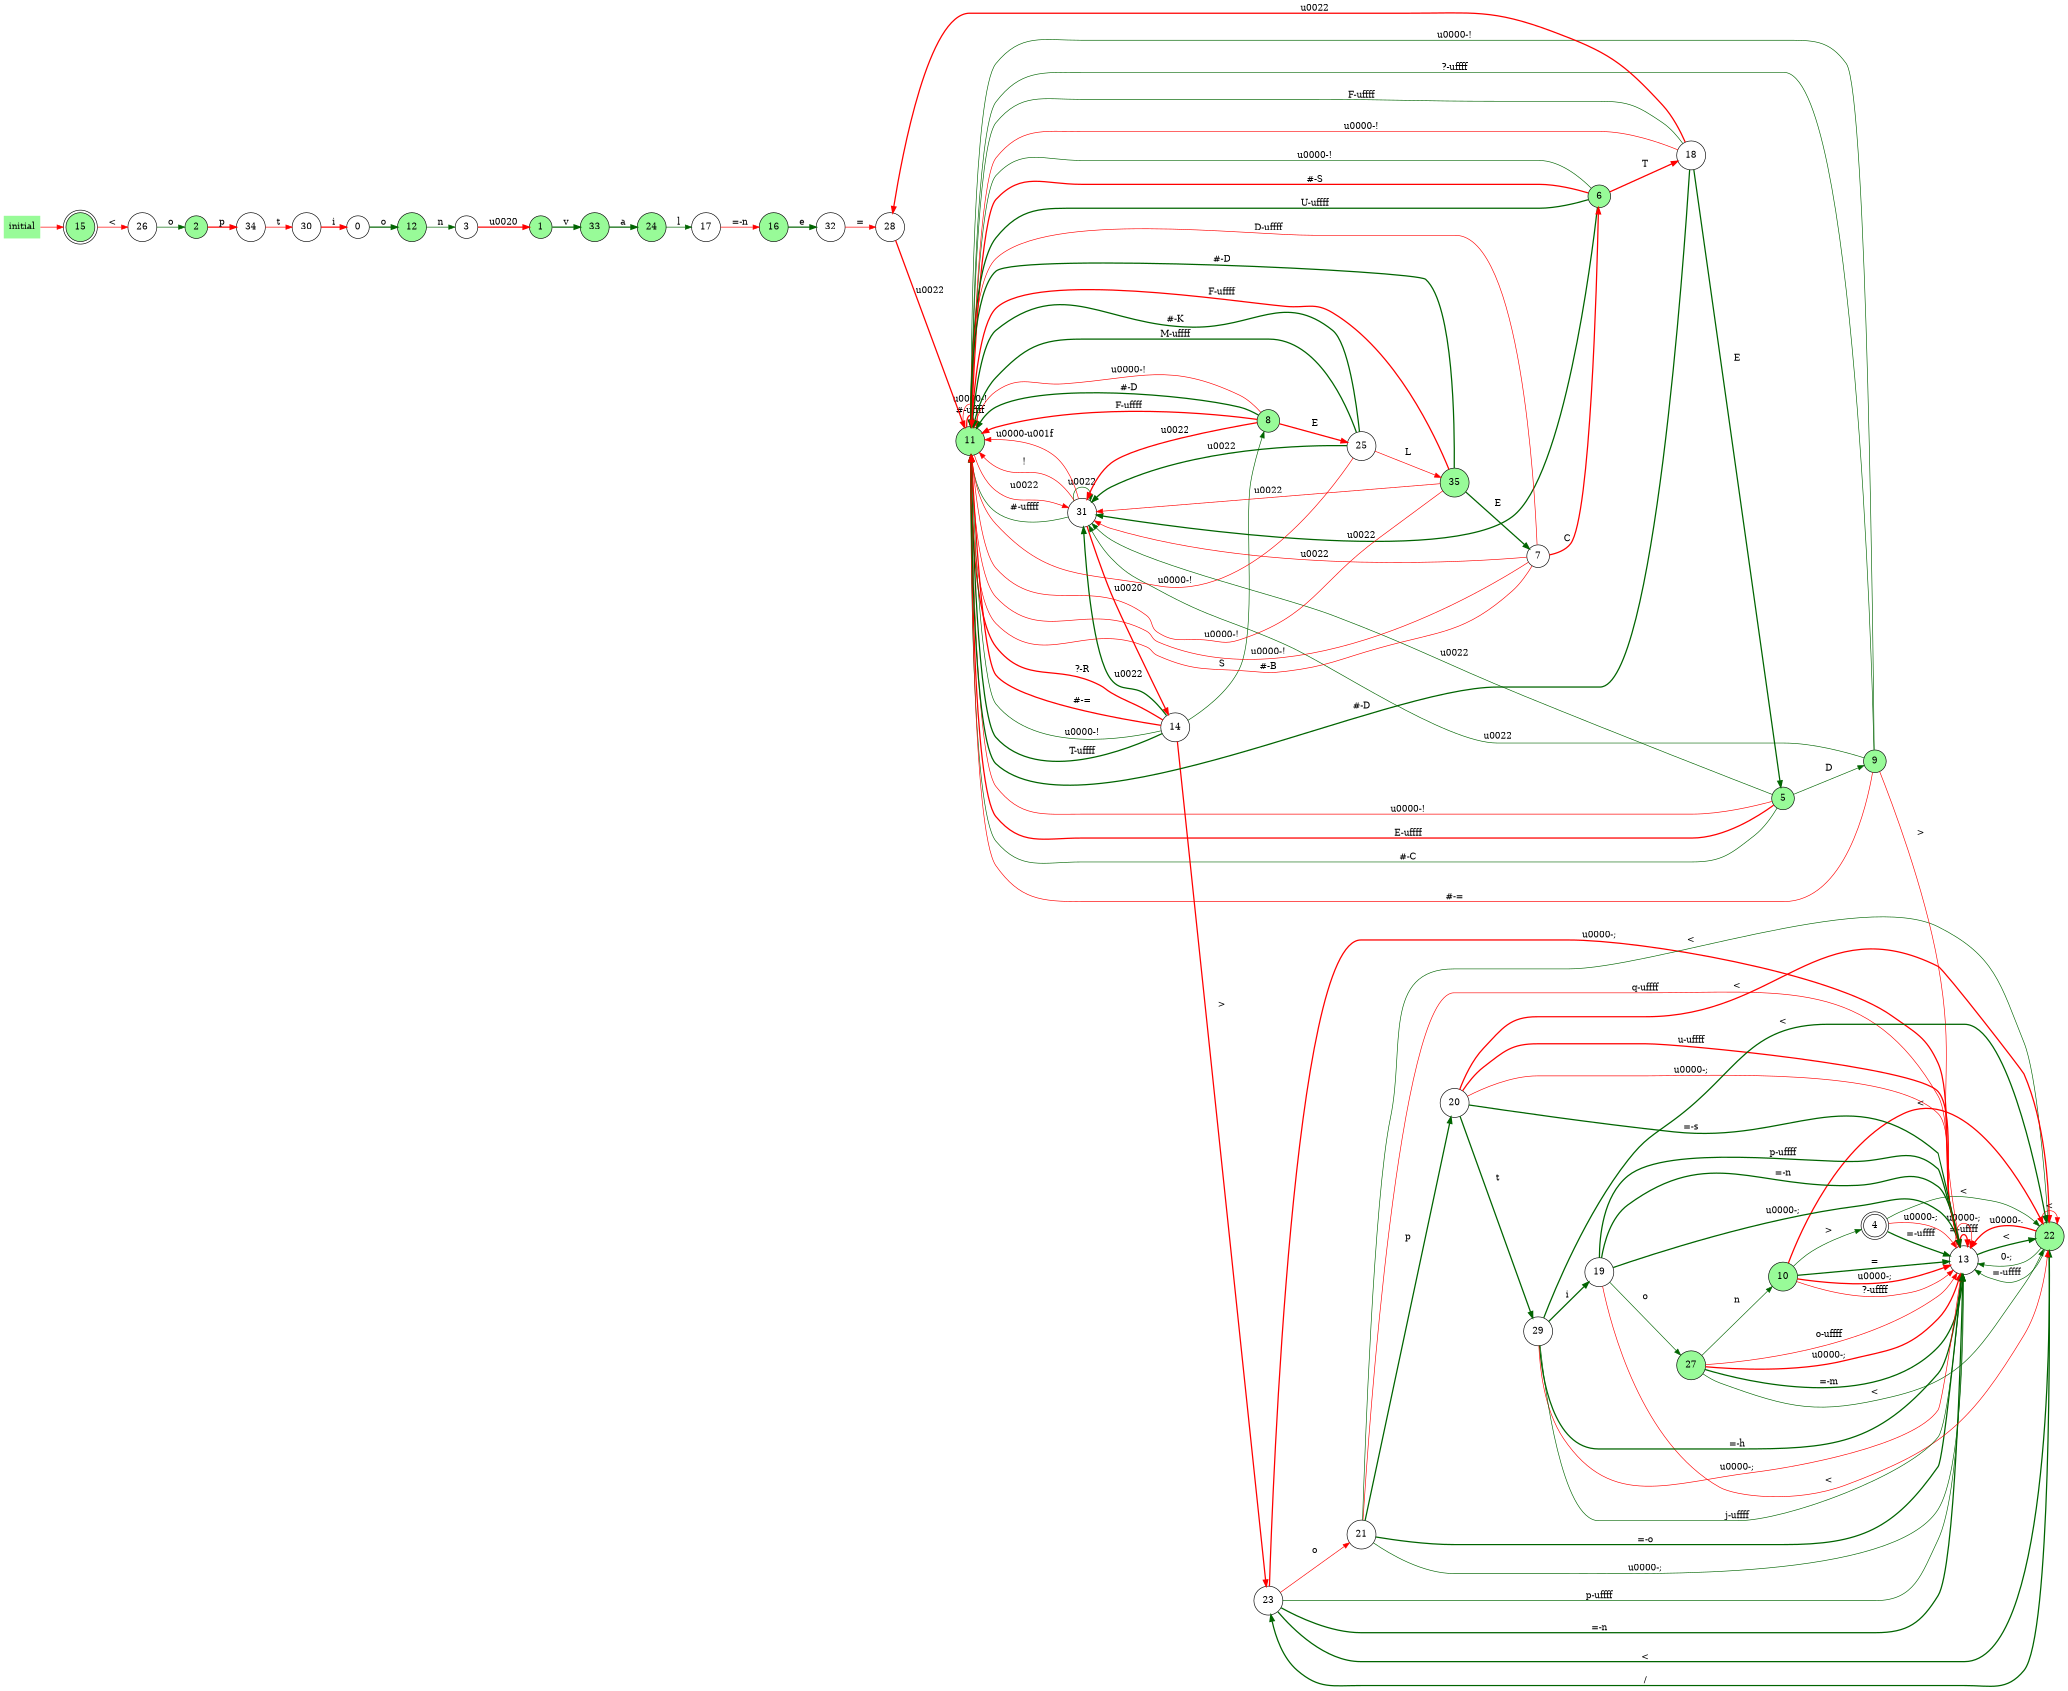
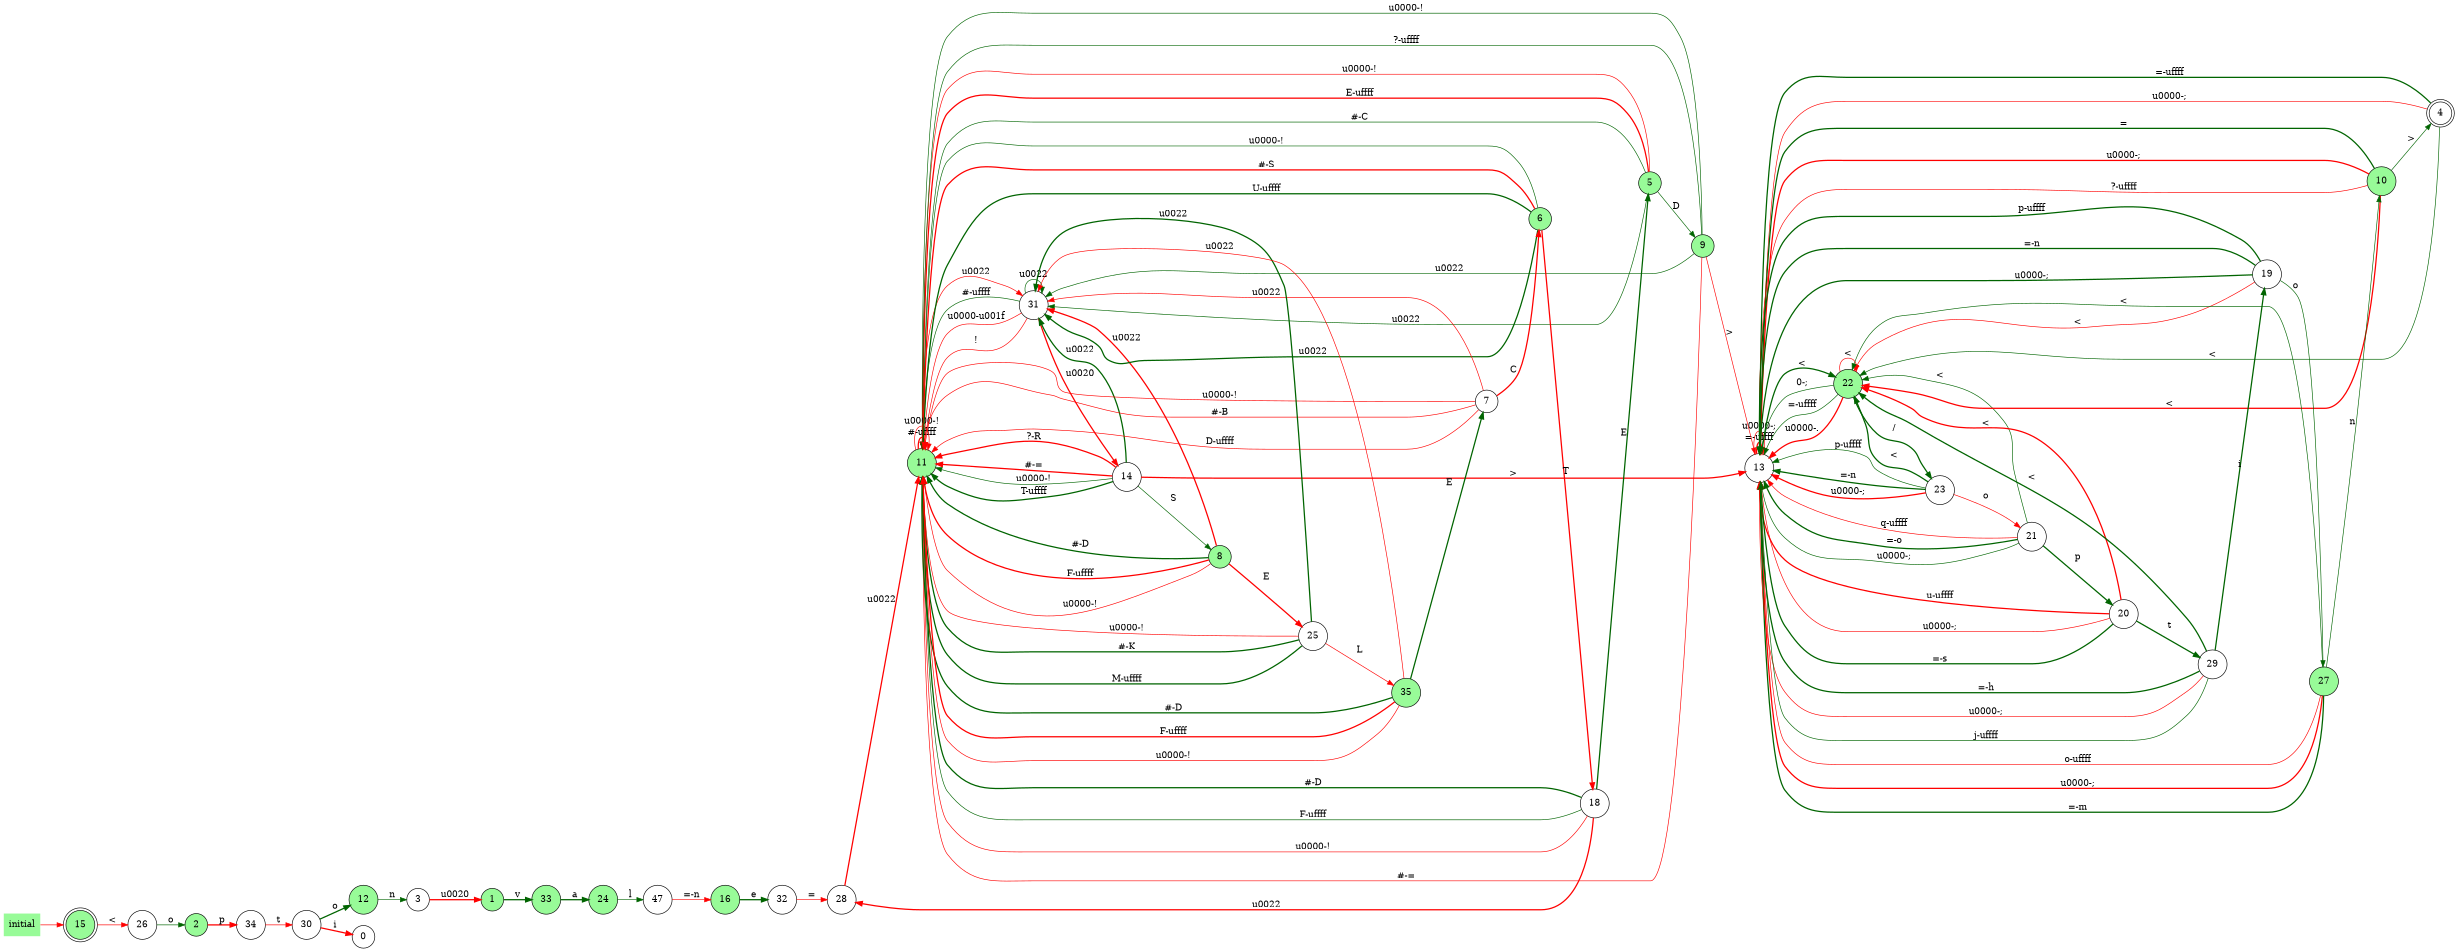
edge "0" -> "12": now "30" -> "12"
node "17": label "17" -> "47"
edge "14" -> "23": now "14" -> "13"
